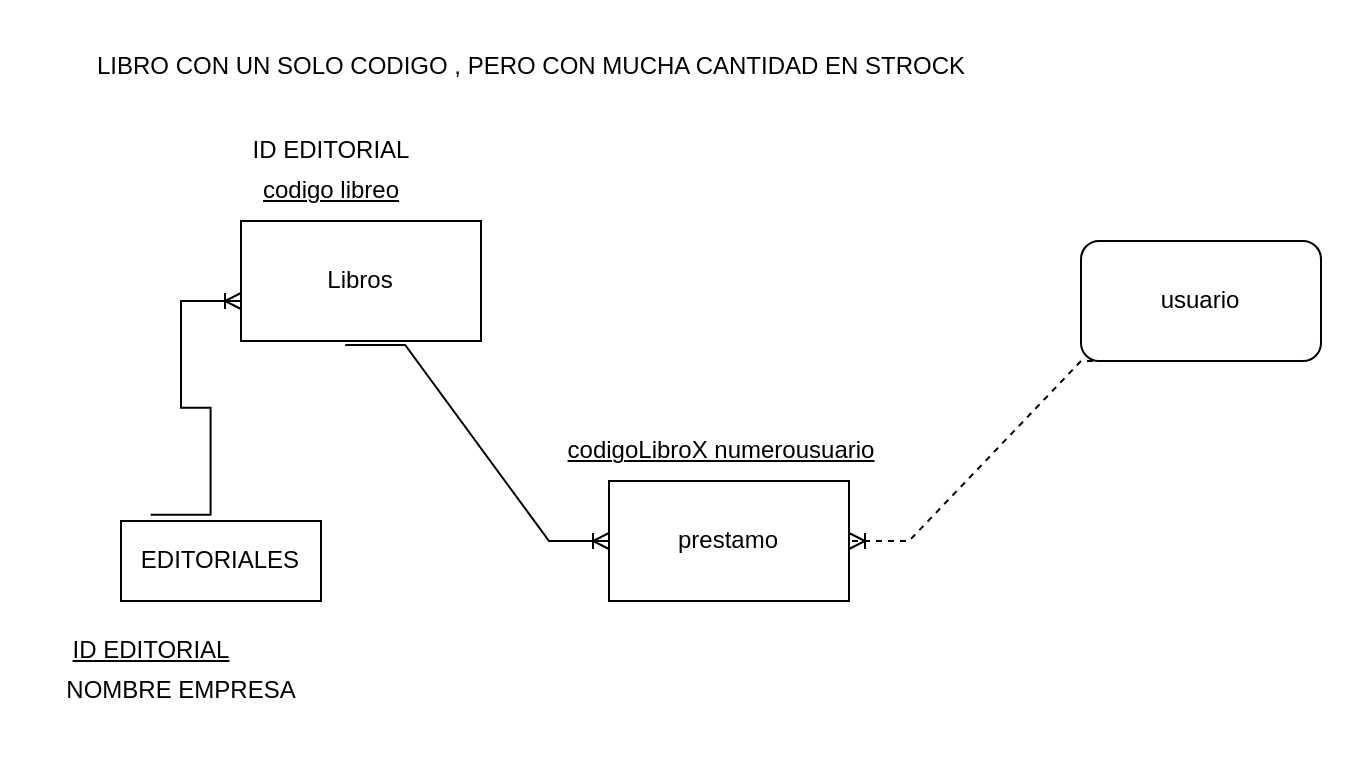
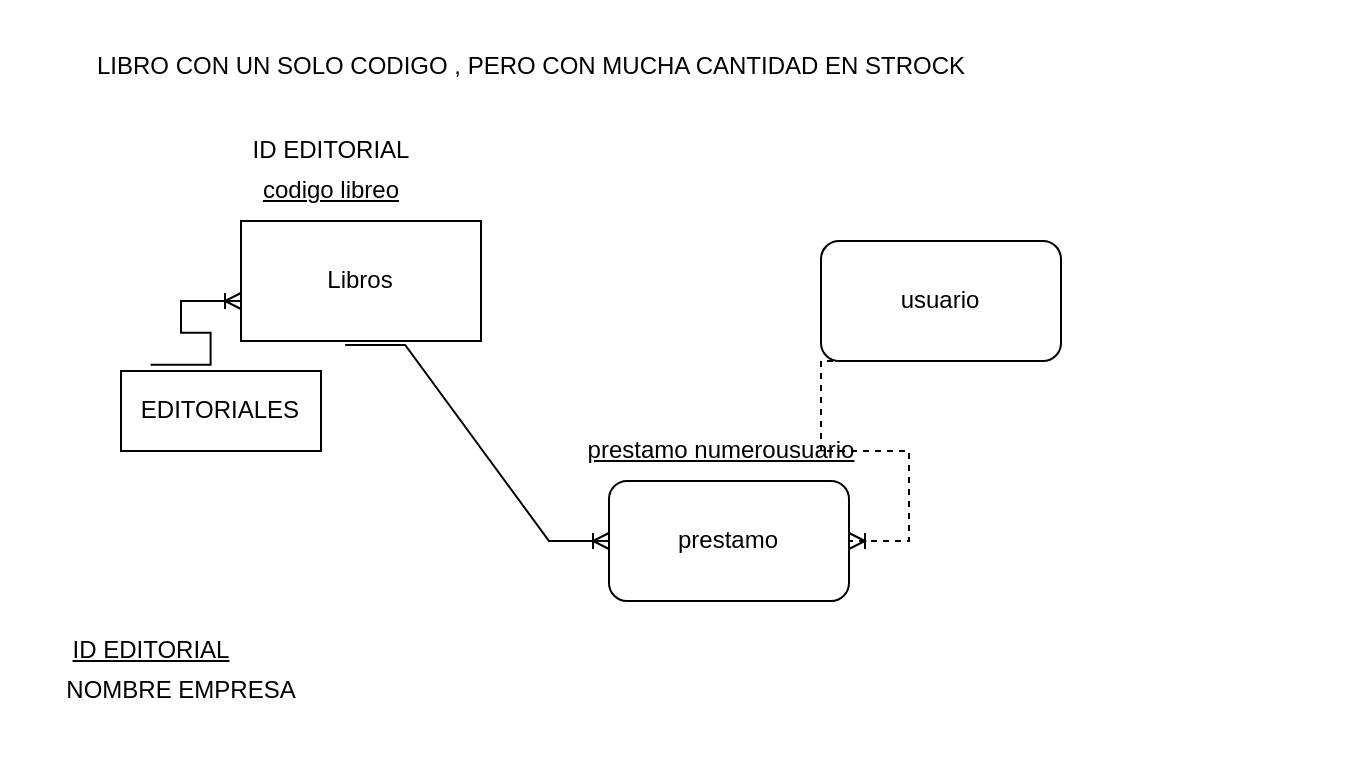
node "usuario": moved (1201, 301) -> (941, 301)
node "codigoLibroX numerousuario": label "codigoLibroX numerousuario" -> "prestamo numerousuario"
node "prestamo": shape rectangle -> rounded rectangle
node "EDITORIALES": moved (221, 561) -> (221, 411)
